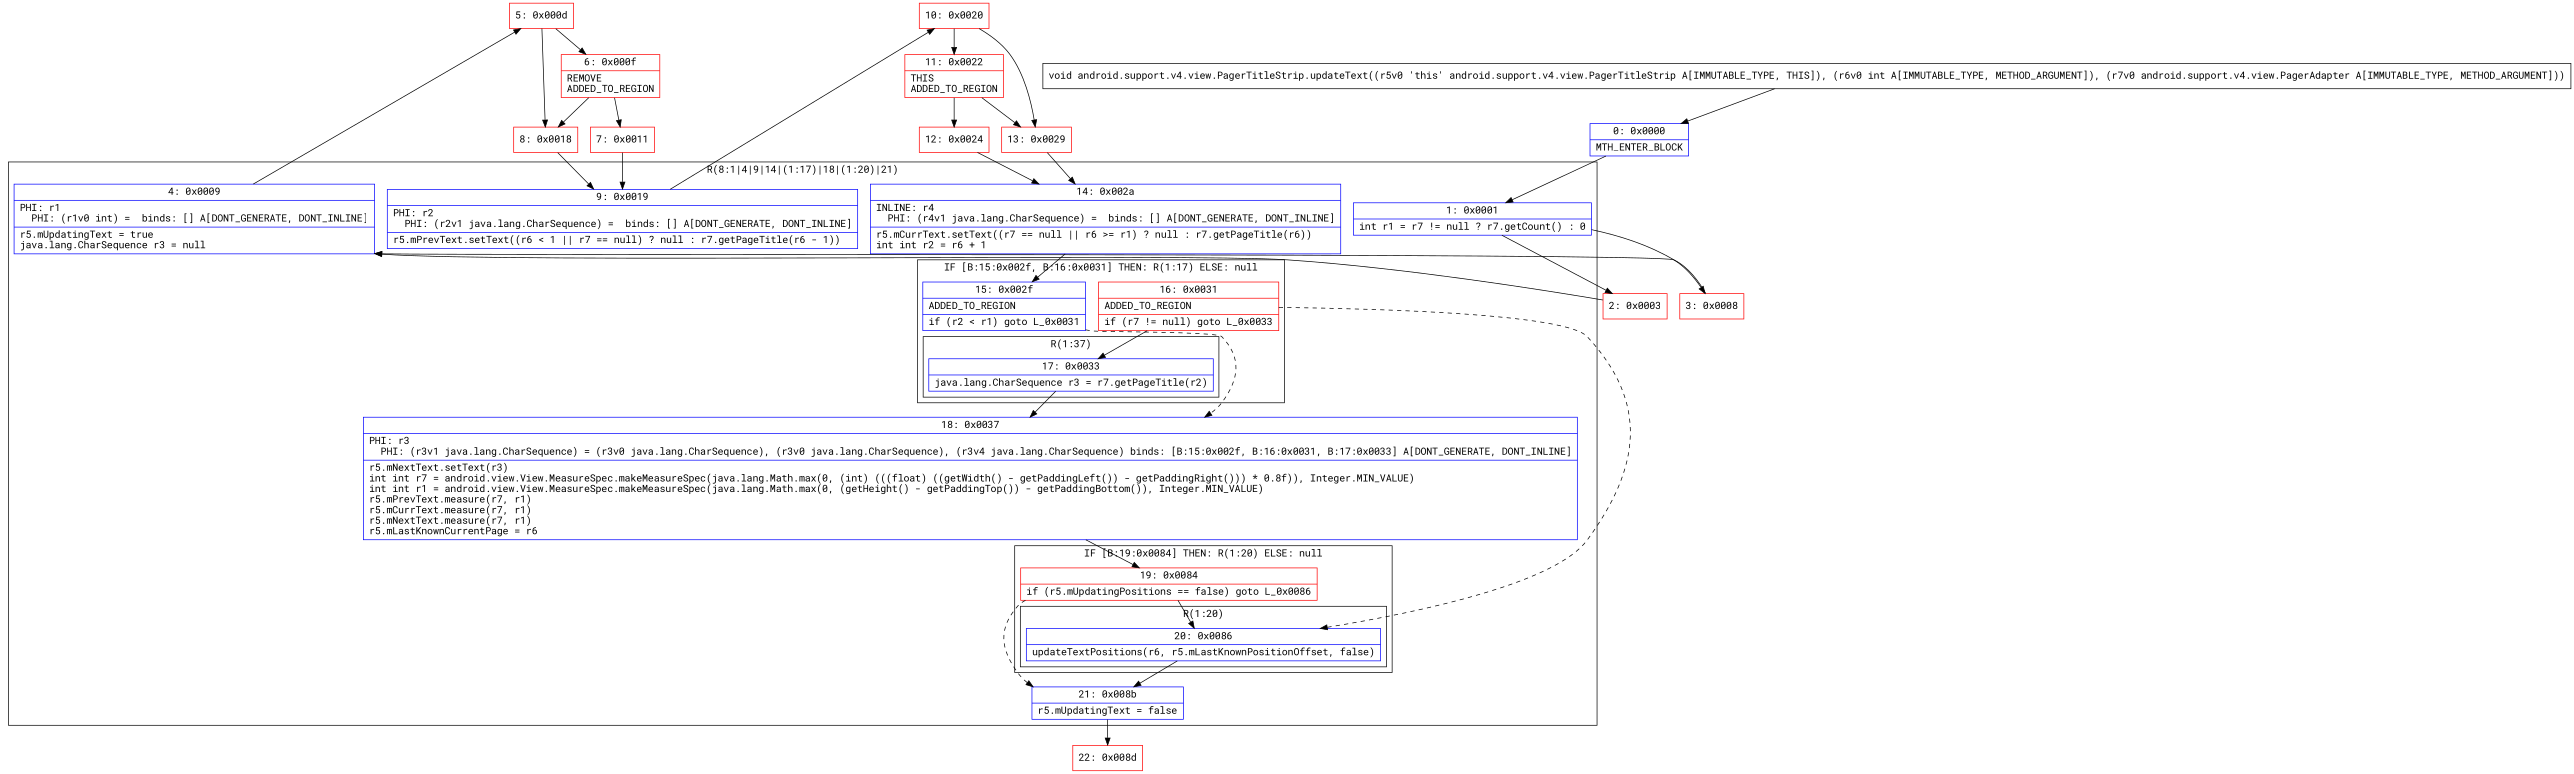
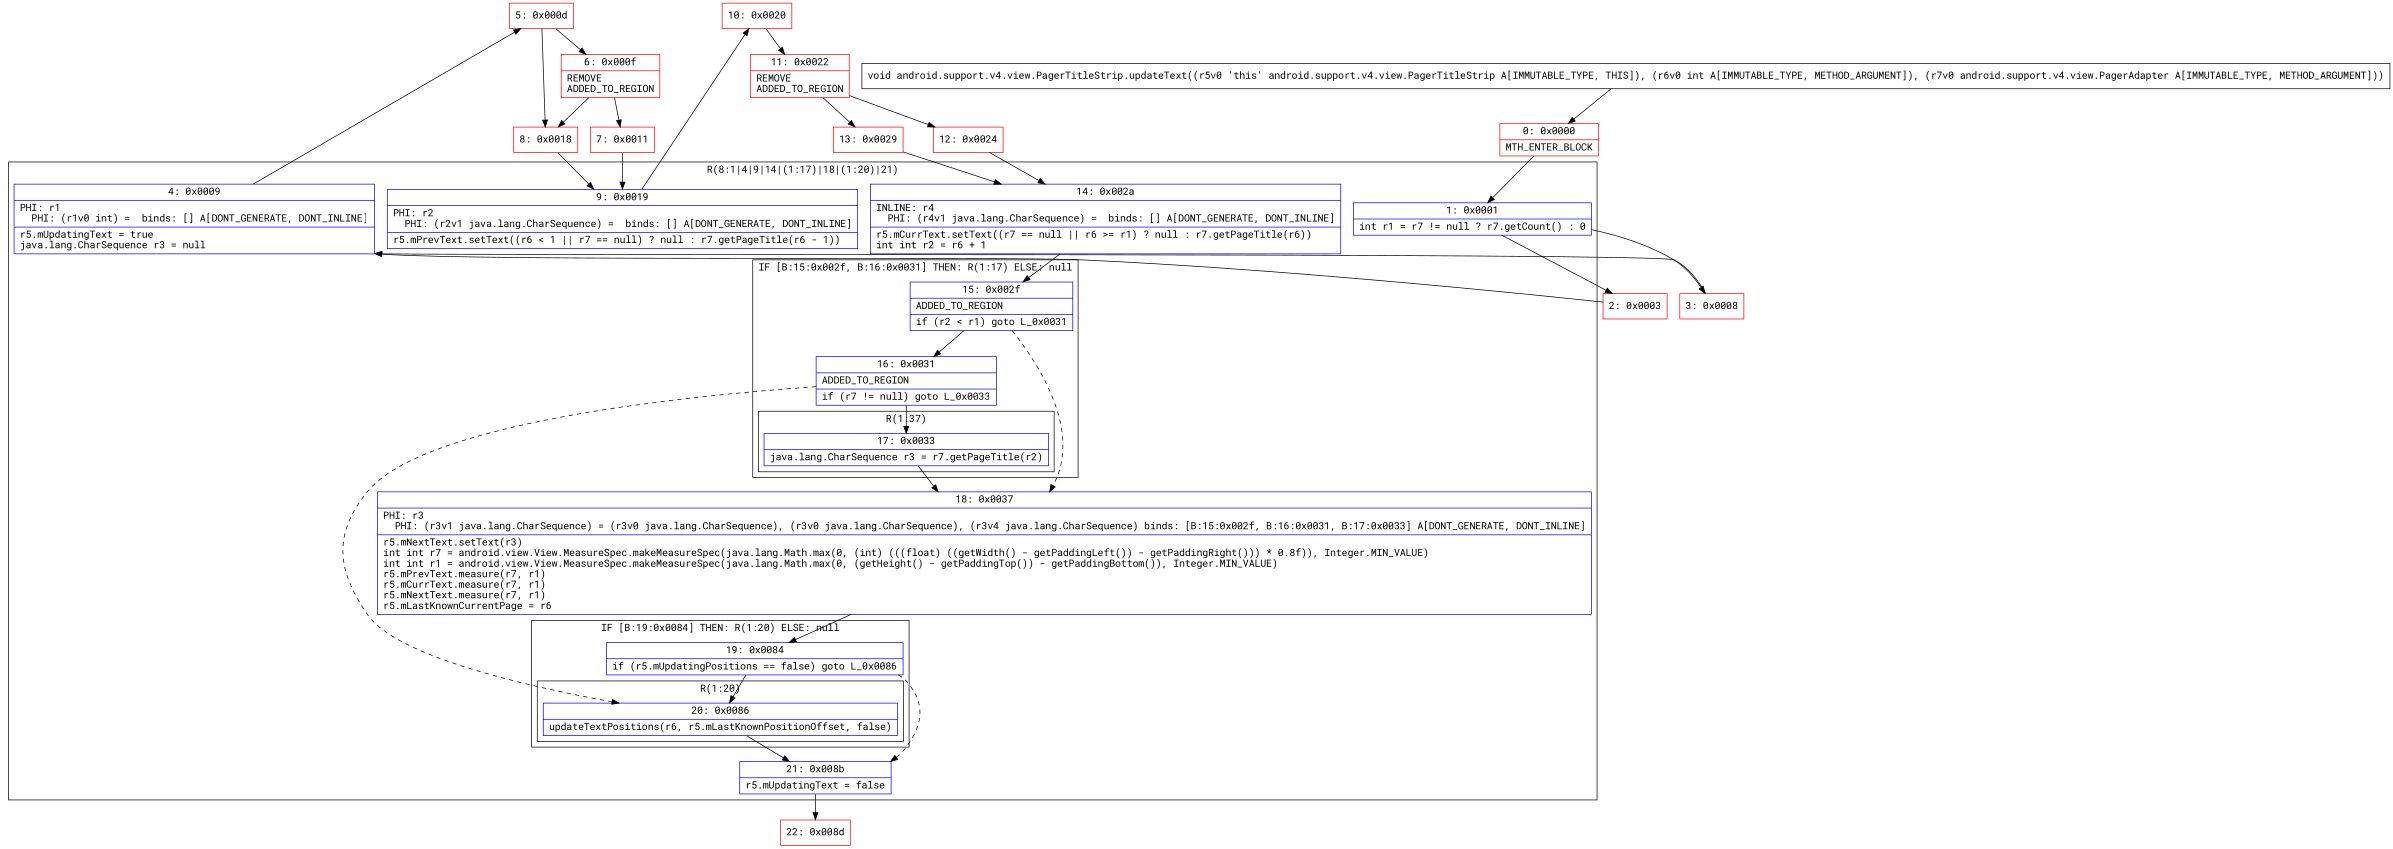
edge "10: 0x0020" -> "13: 0x0029": removed
node "11: 0x0022": text "THIS" -> "REMOVE"
node "0: 0x0000": color blue -> red
node "16: 0x0031": color red -> blue
edge "15: 0x002f" -> "16: 0x0031": added
node "19: 0x0084": color red -> blue
